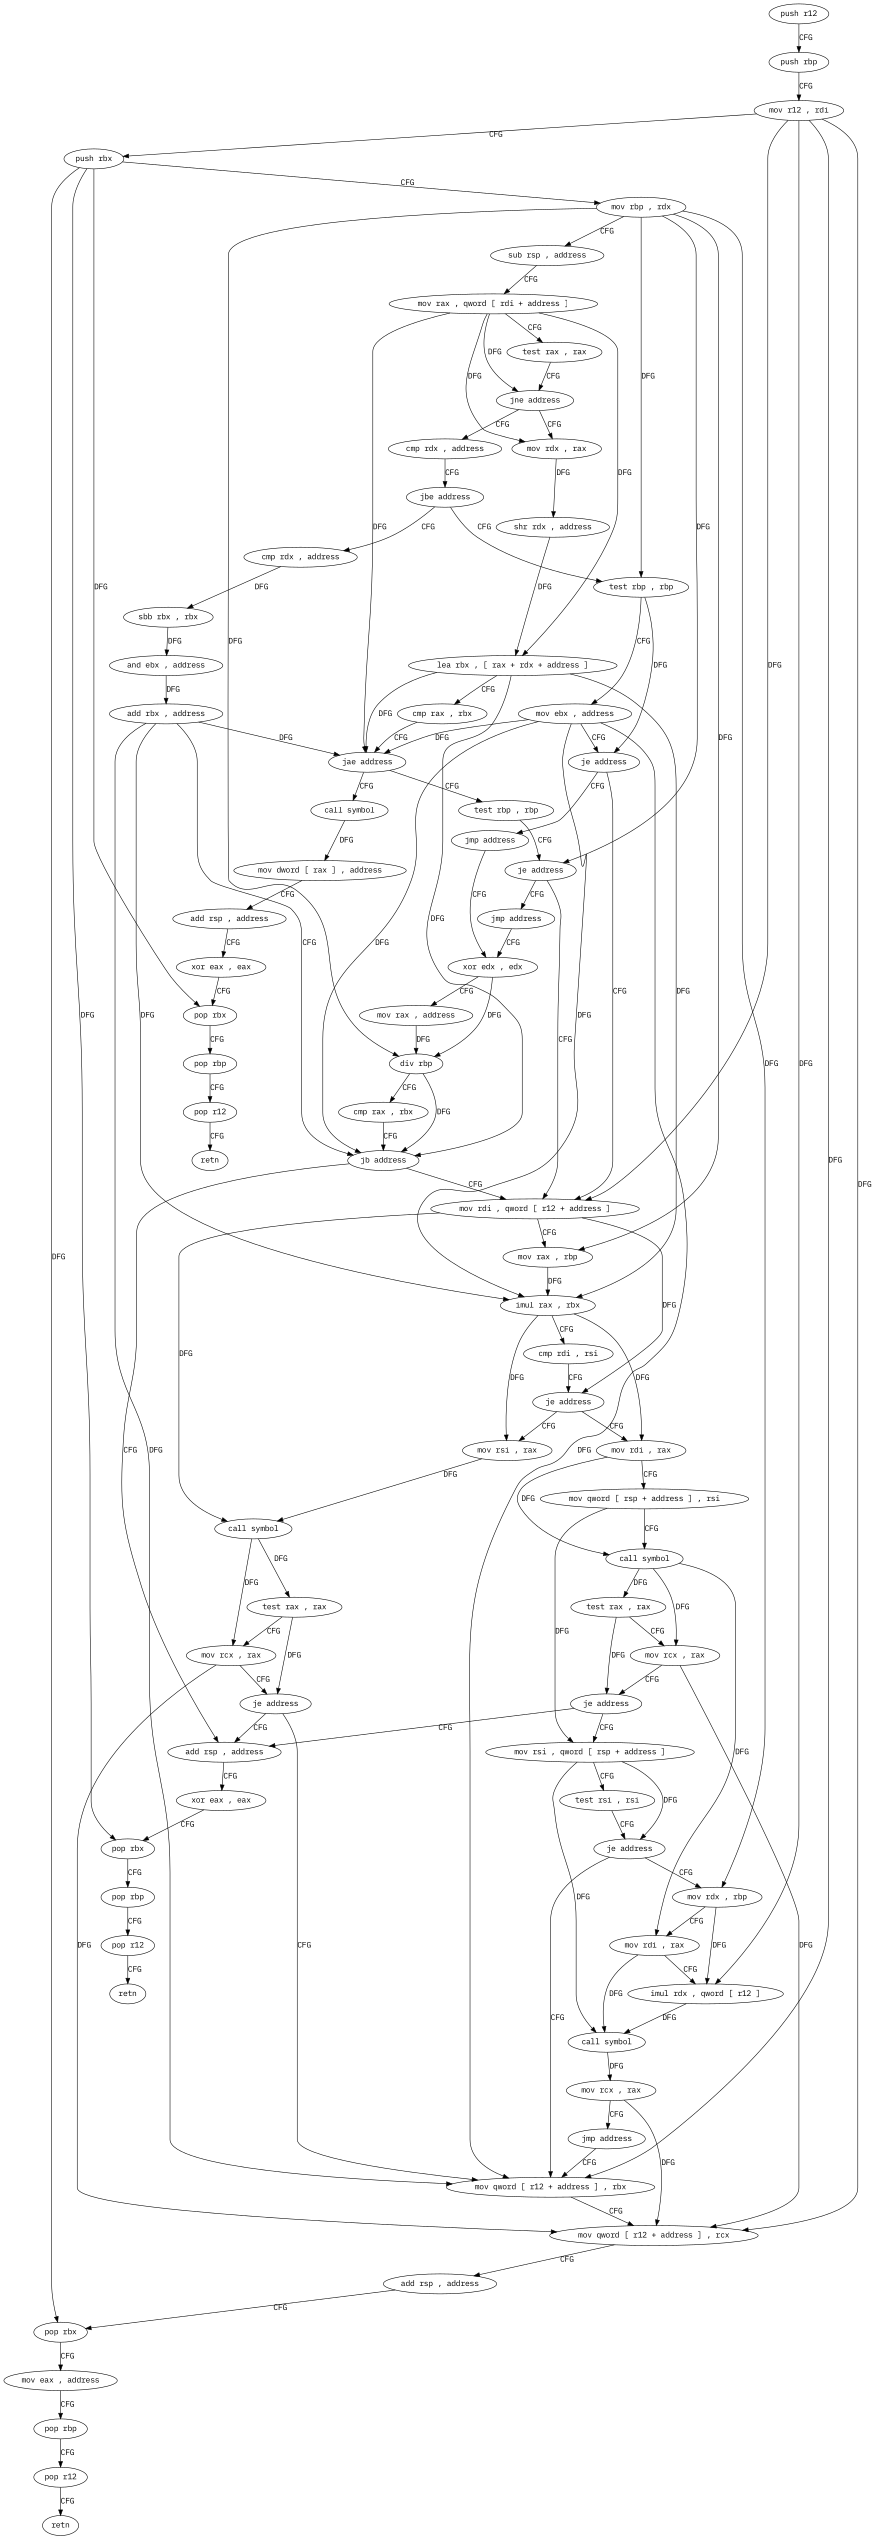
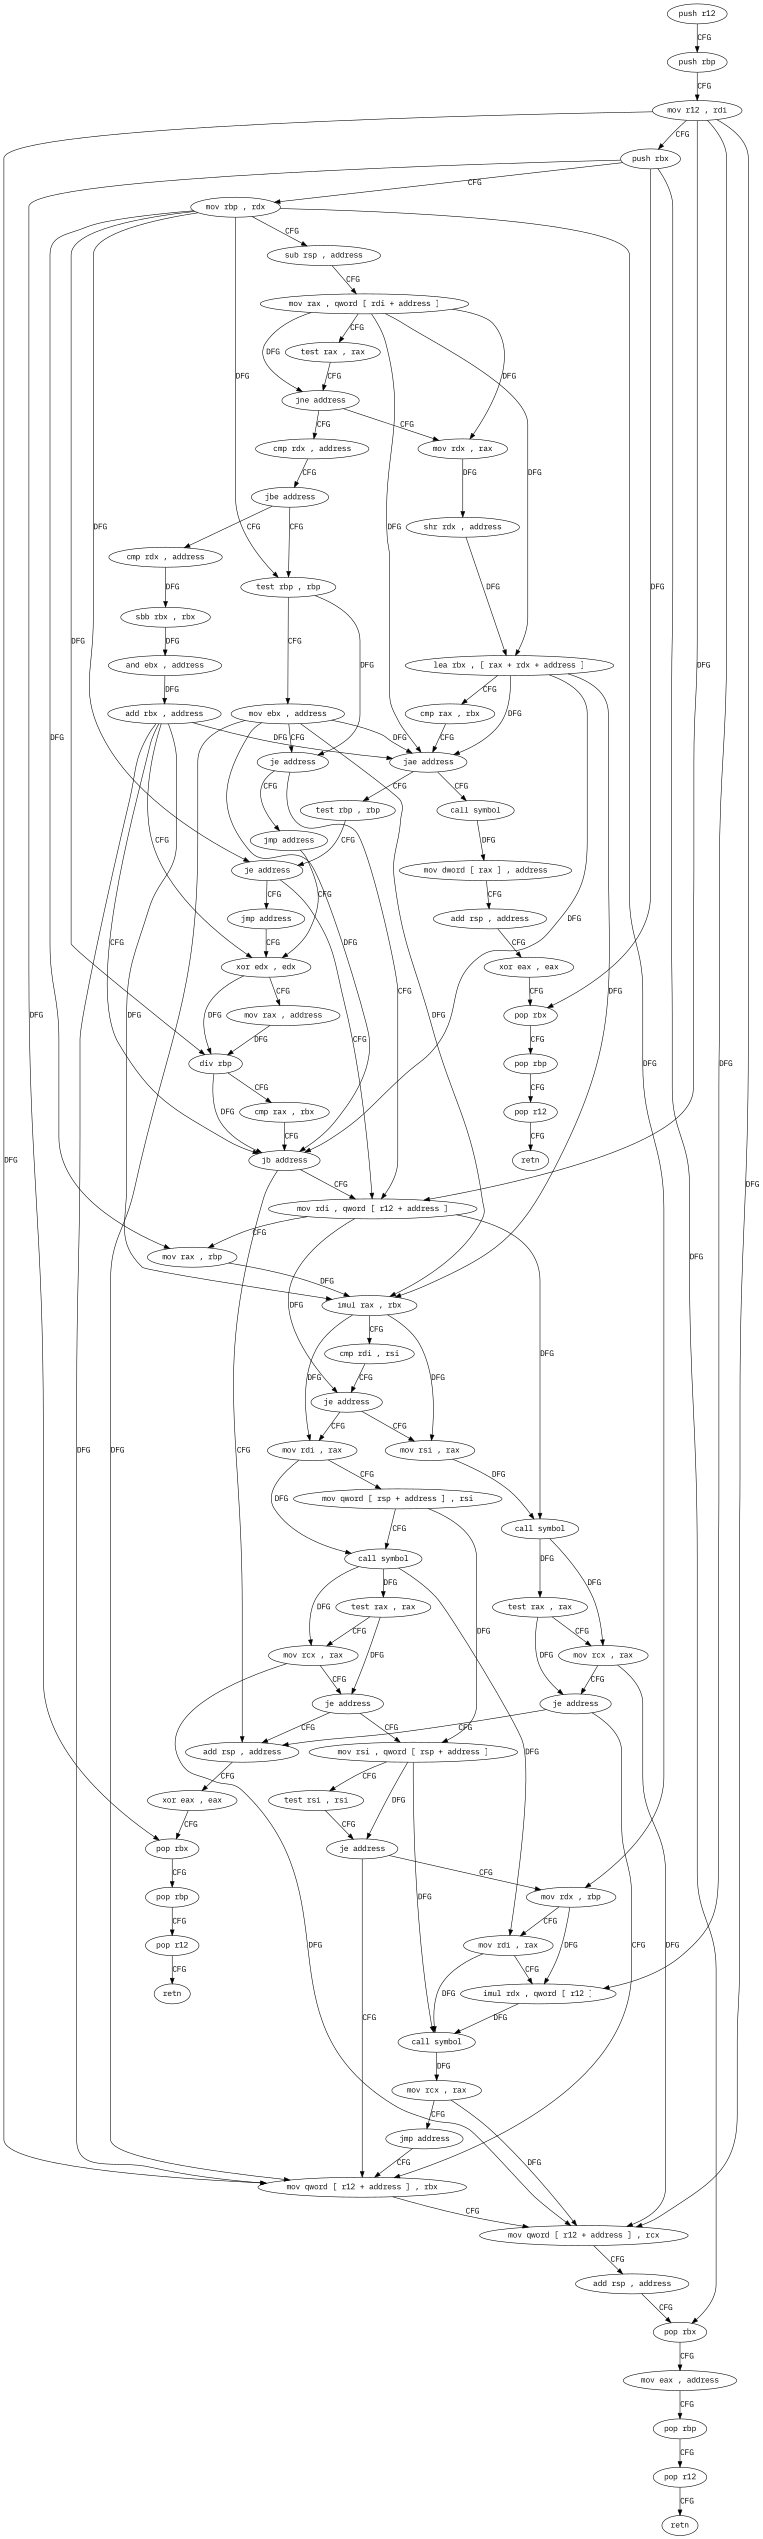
edge "add rbx , address" -> "xor edx , edx": added, label "CFG"
